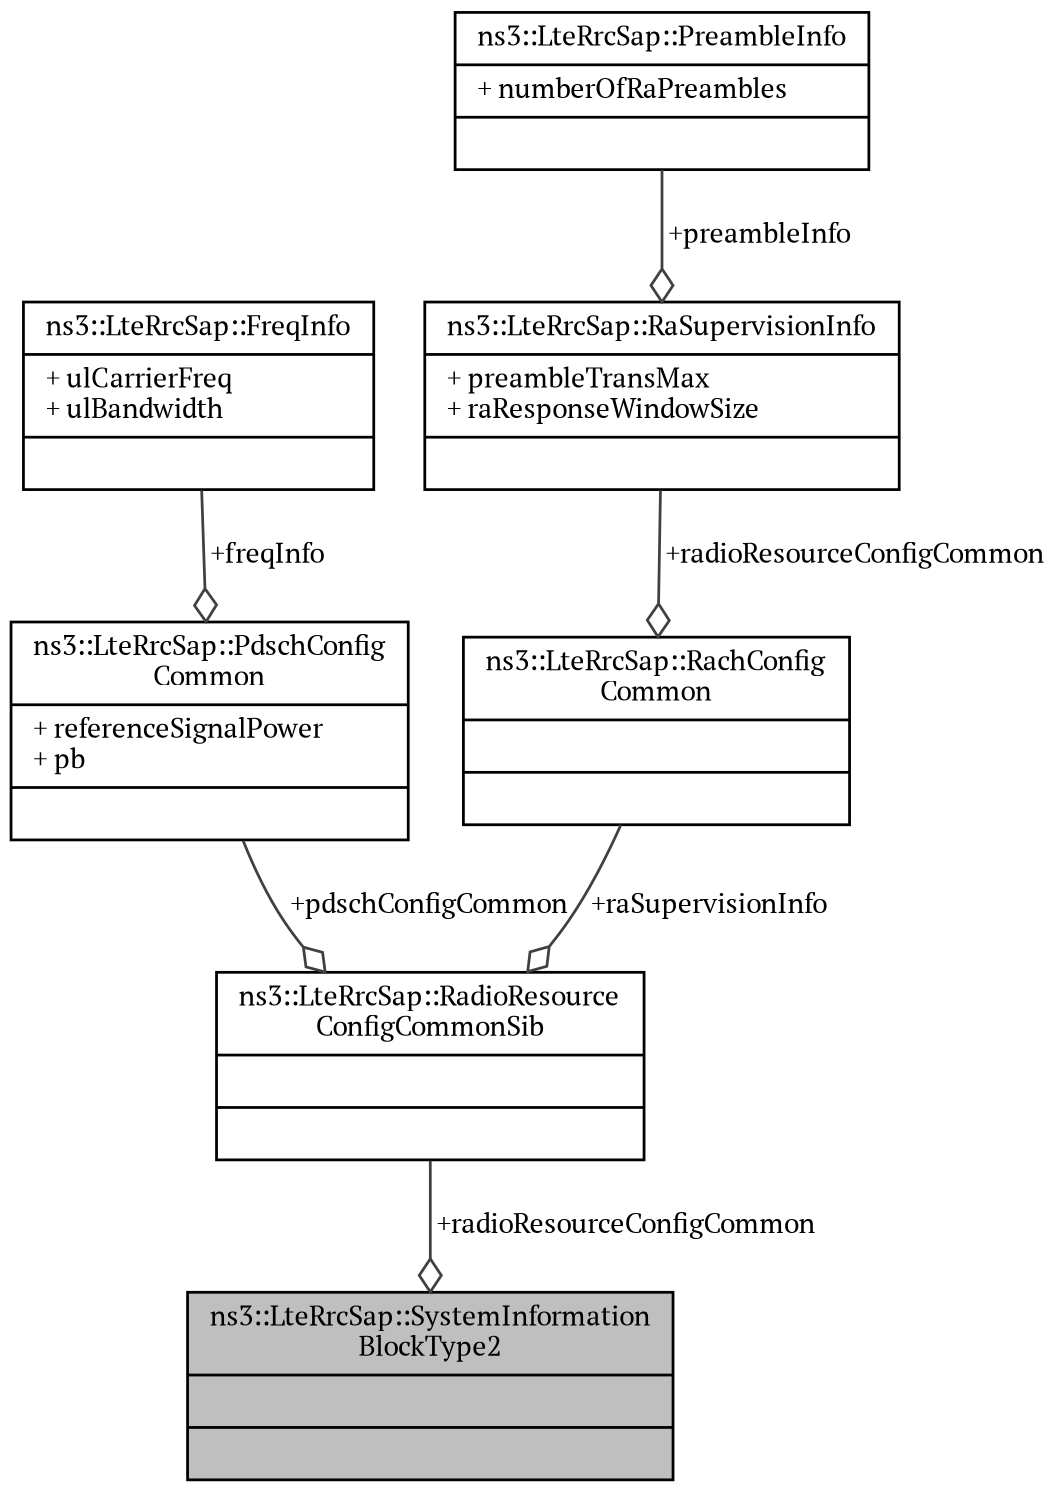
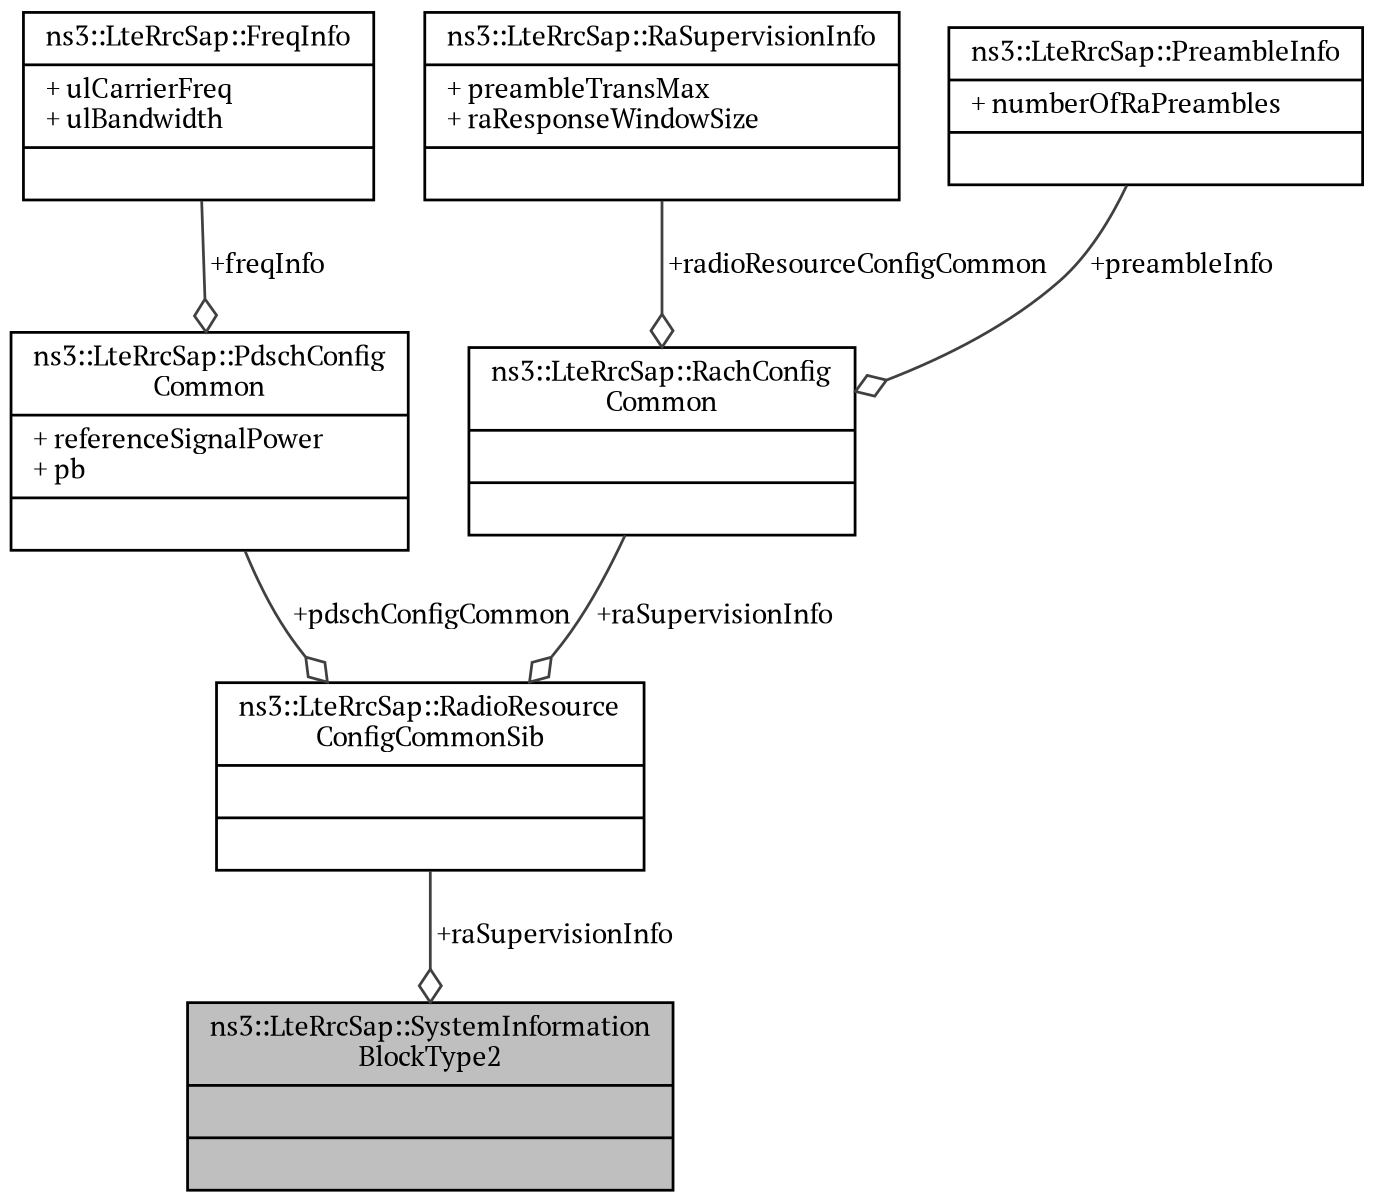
edge "ns3::LteRrcSap::PreambleInfo" -> "ns3::LteRrcSap::RaSupervisionInfo": now "ns3::LteRrcSap::PreambleInfo" -> "ns3::LteRrcSap::RachConfig"
edge "ns3::LteRrcSap::RadioResource" -> "ns3::LteRrcSap::SystemInformation": label " +radioResourceConfigCommon" -> " +raSupervisionInfo"
